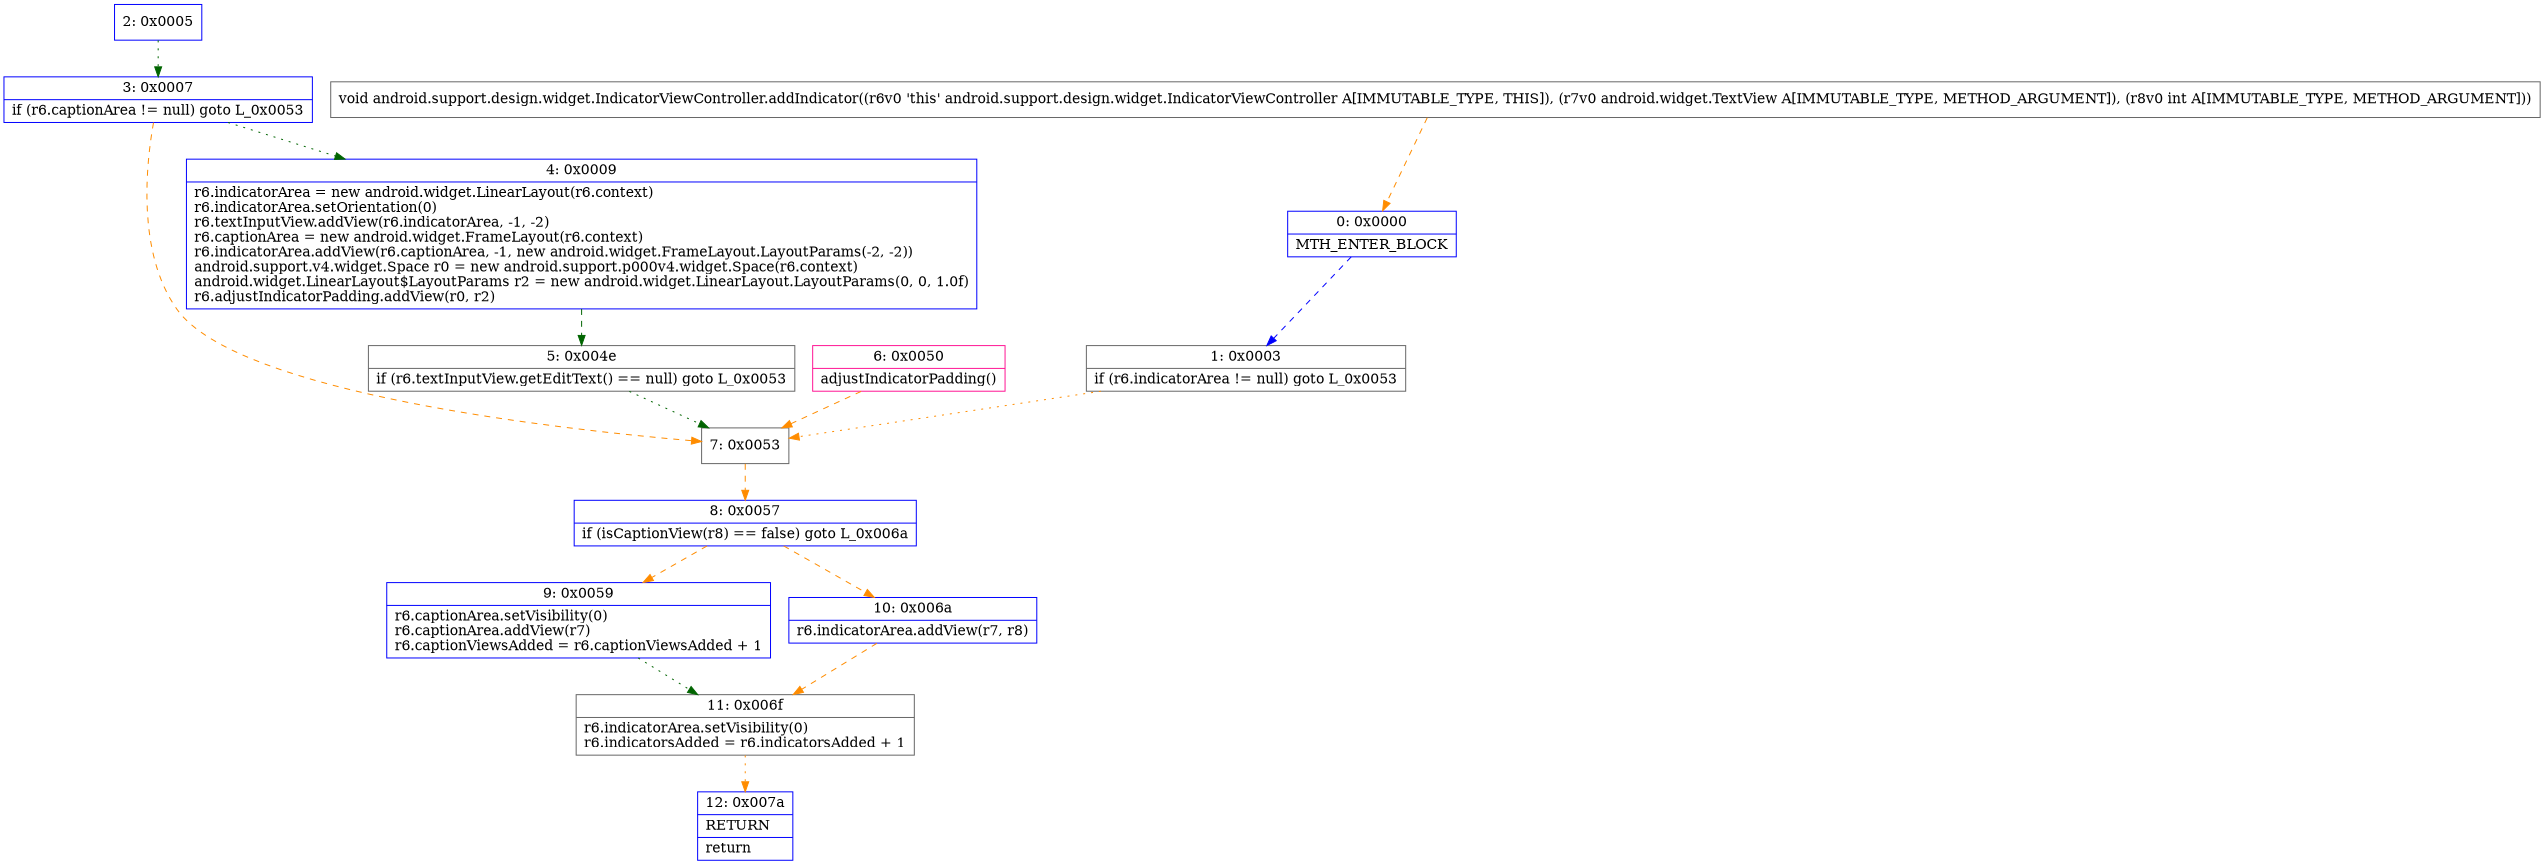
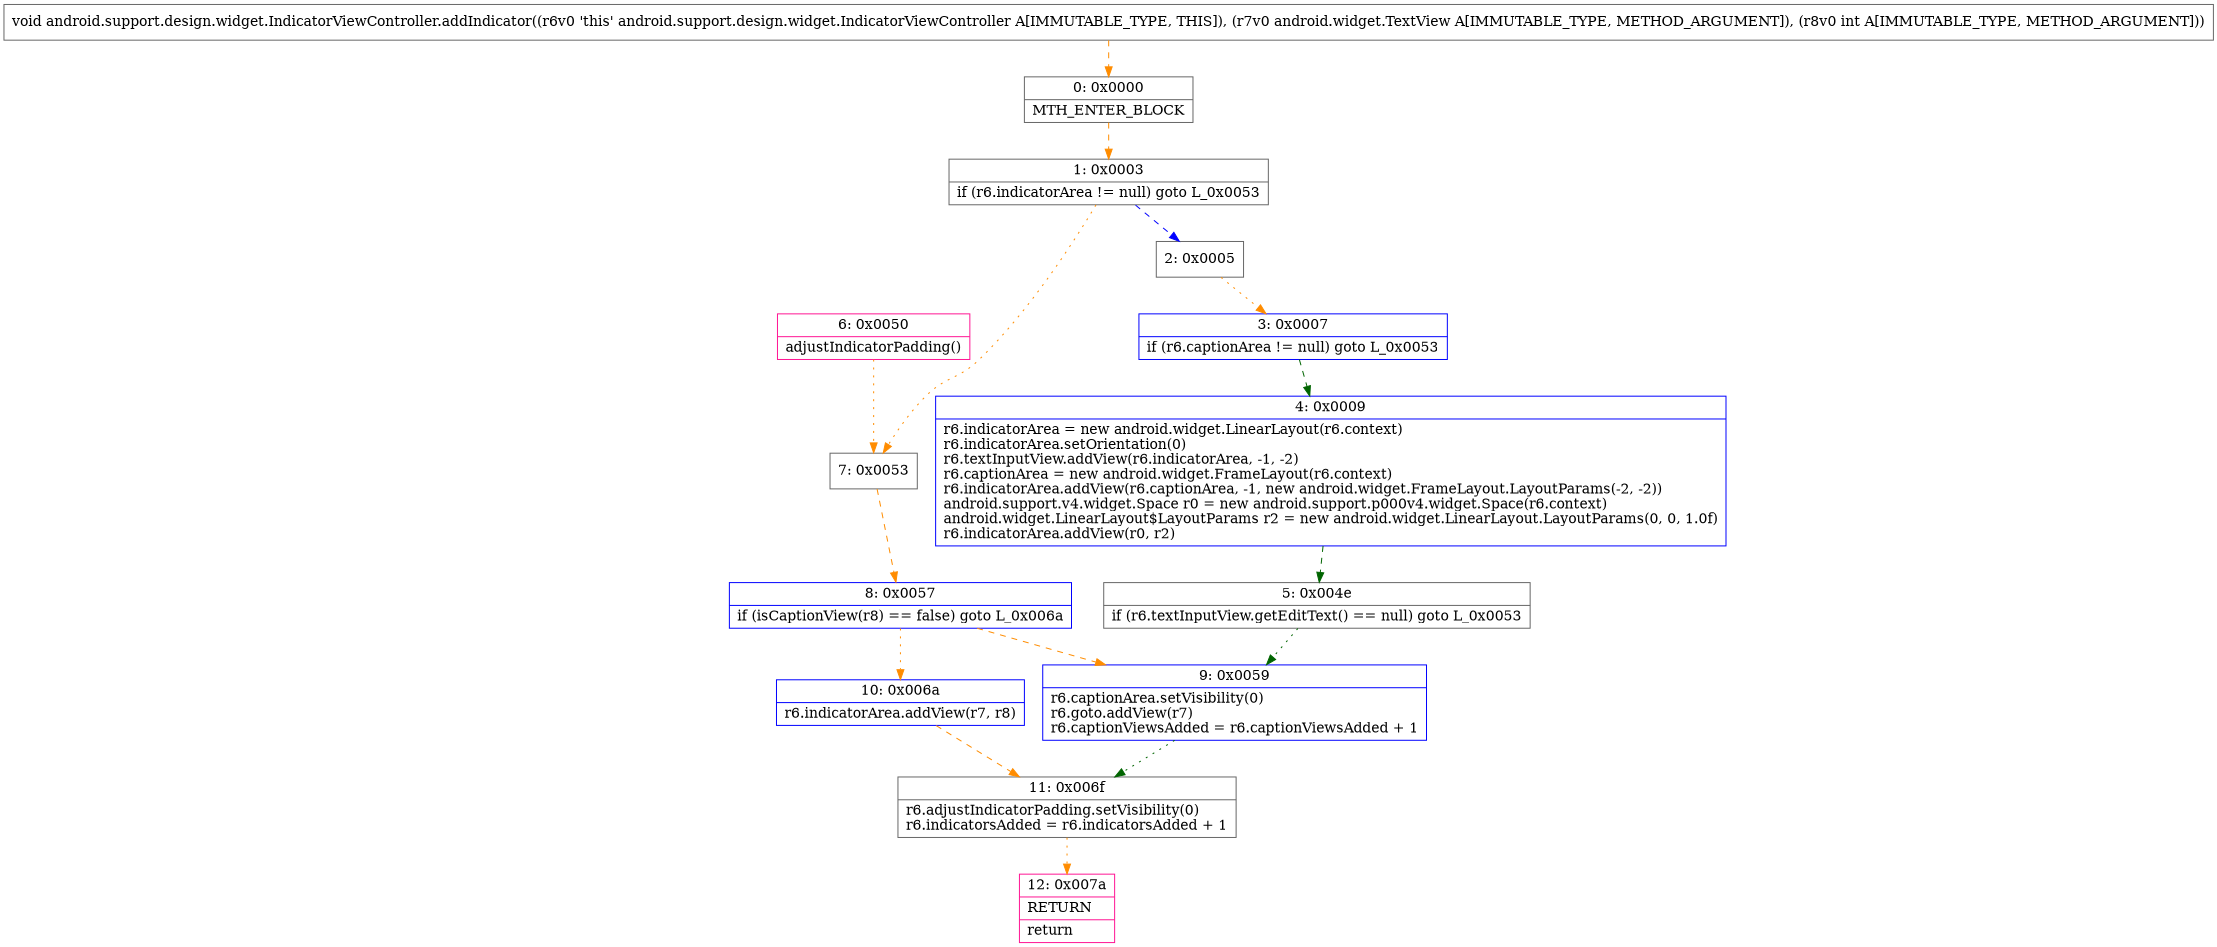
node "2: 0x0005": color blue -> gray40
edge "2: 0x0005" -> "3: 0x0007": color darkgreen -> darkorange
edge "3: 0x0007" -> "4: 0x0009": style dotted -> dashed
edge "1: 0x0003" -> "2: 0x0005": added
node "0: 0x0000": color blue -> gray40
node "4: 0x0009": text "r6.adjustIndicatorPadding.addView(r0, r2)" -> "r6.indicatorArea.addView(r0, r2)"
edge "0: 0x0000" -> "1: 0x0003": color blue -> darkorange
edge "3: 0x0007" -> "7: 0x0053": removed
edge "5: 0x004e" -> "7: 0x0053": now "5: 0x004e" -> "9: 0x0059"
edge "6: 0x0050" -> "7: 0x0053": style dashed -> dotted
edge "8: 0x0057" -> "10: 0x006a": style dashed -> dotted
node "9: 0x0059": text "r6.captionArea.addView(r7)" -> "r6.goto.addView(r7)"
node "11: 0x006f": text "r6.indicatorArea.setVisibility(0)" -> "r6.adjustIndicatorPadding.setVisibility(0)"
node "12: 0x007a": color blue -> deeppink
